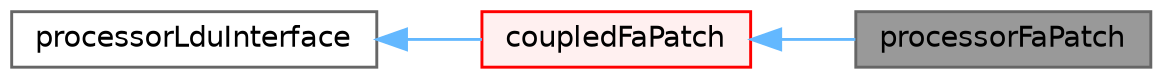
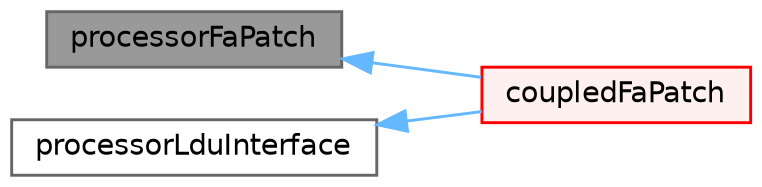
edge "processorFaPatch" -> "coupledFaPatch": reversed
